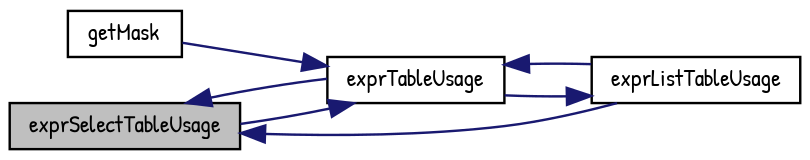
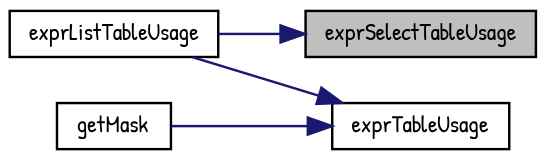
edge "exprTableUsage" -> "exprSelectTableUsage": removed
edge "exprTableUsage" -> "exprListTableUsage": removed
edge "exprSelectTableUsage" -> "exprTableUsage": removed
